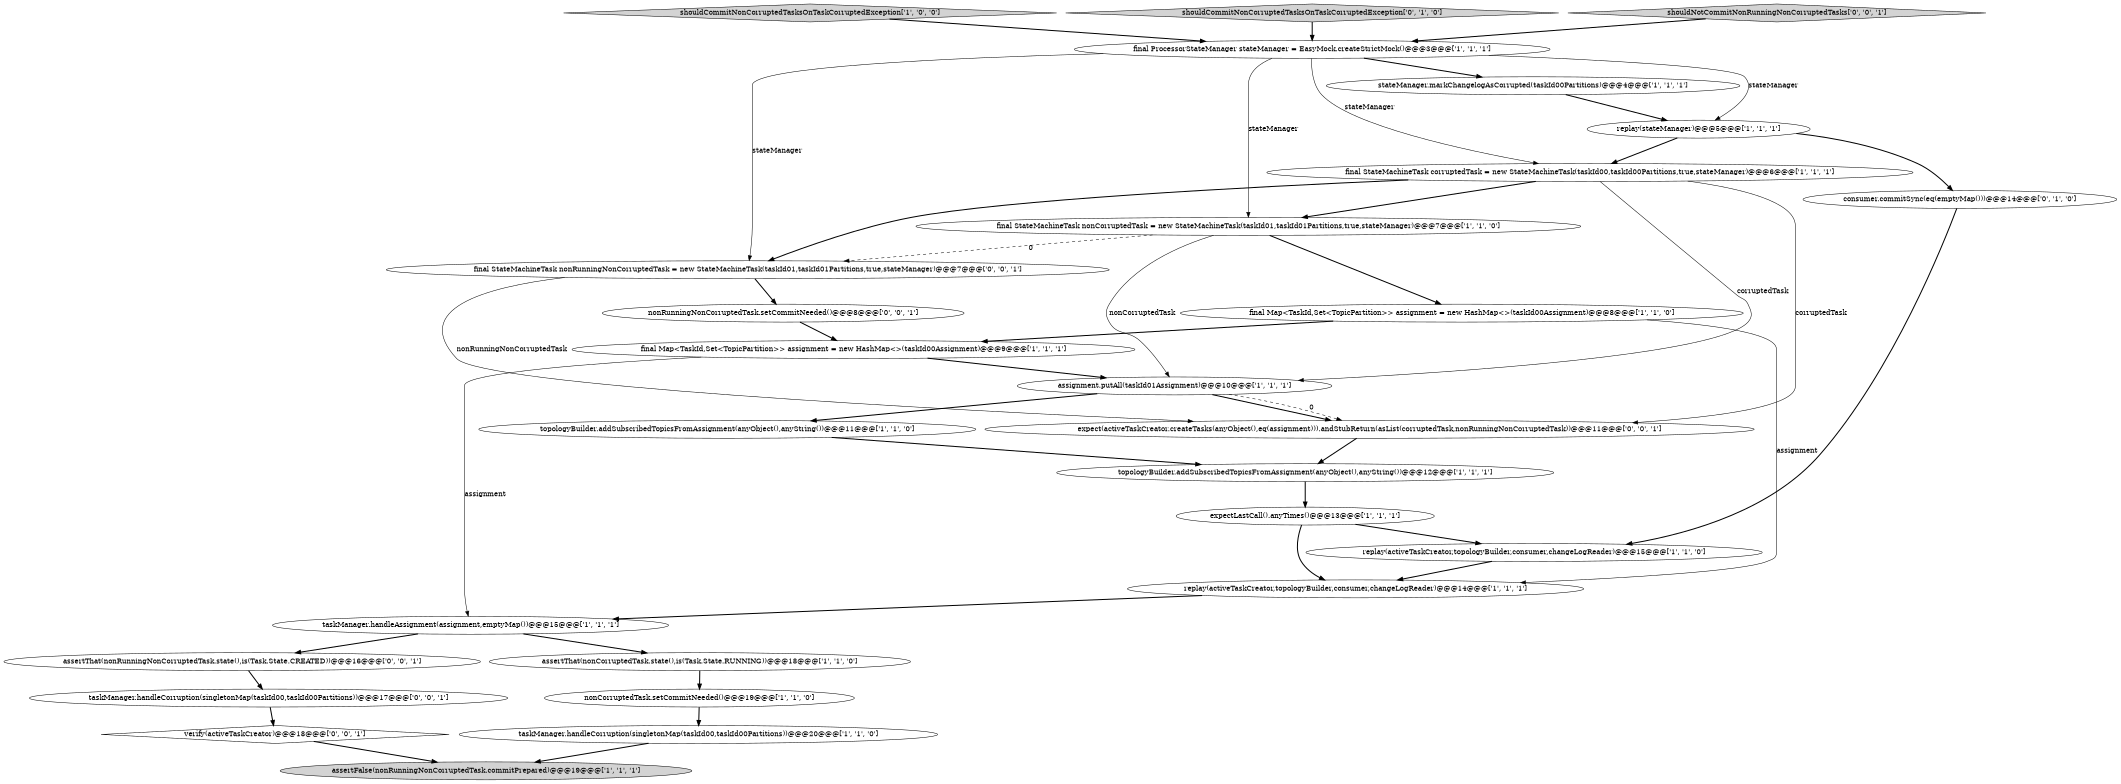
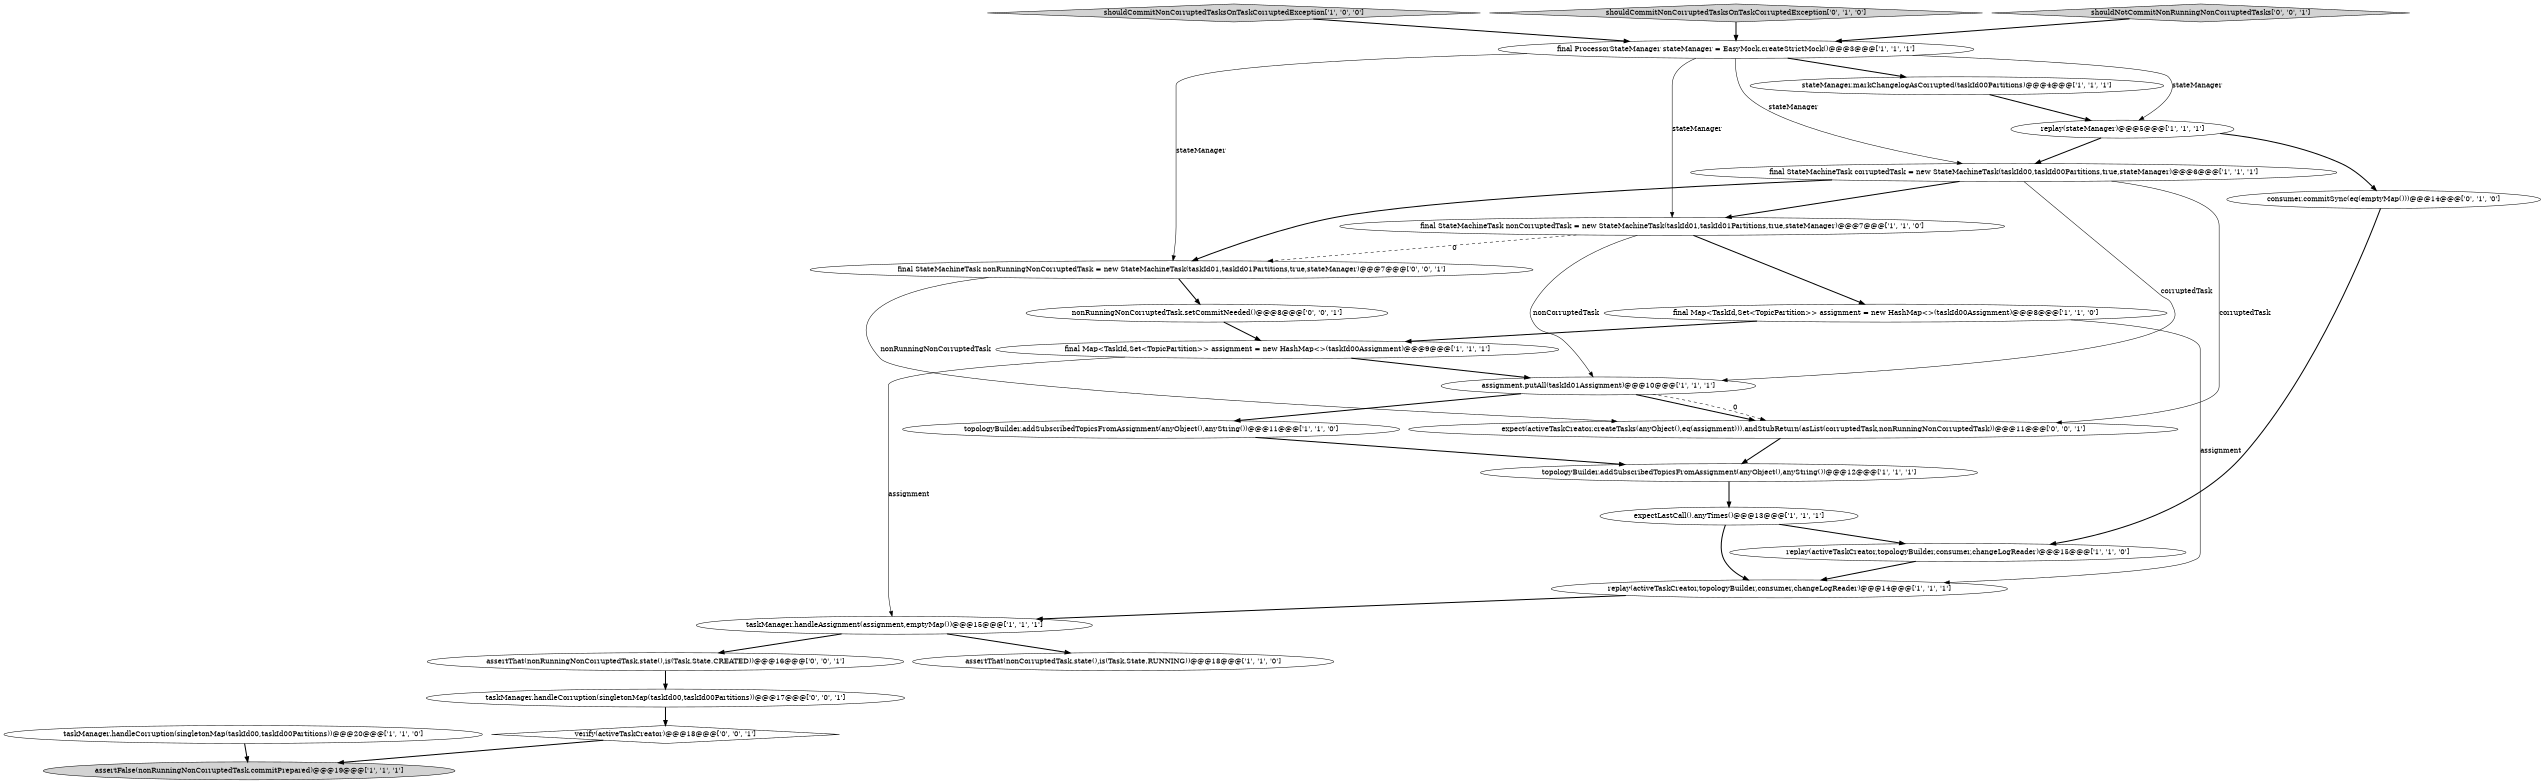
node "nonCorruptedTask.setCommitNeeded()@@@19@@@['1', '1', '0']": removed
